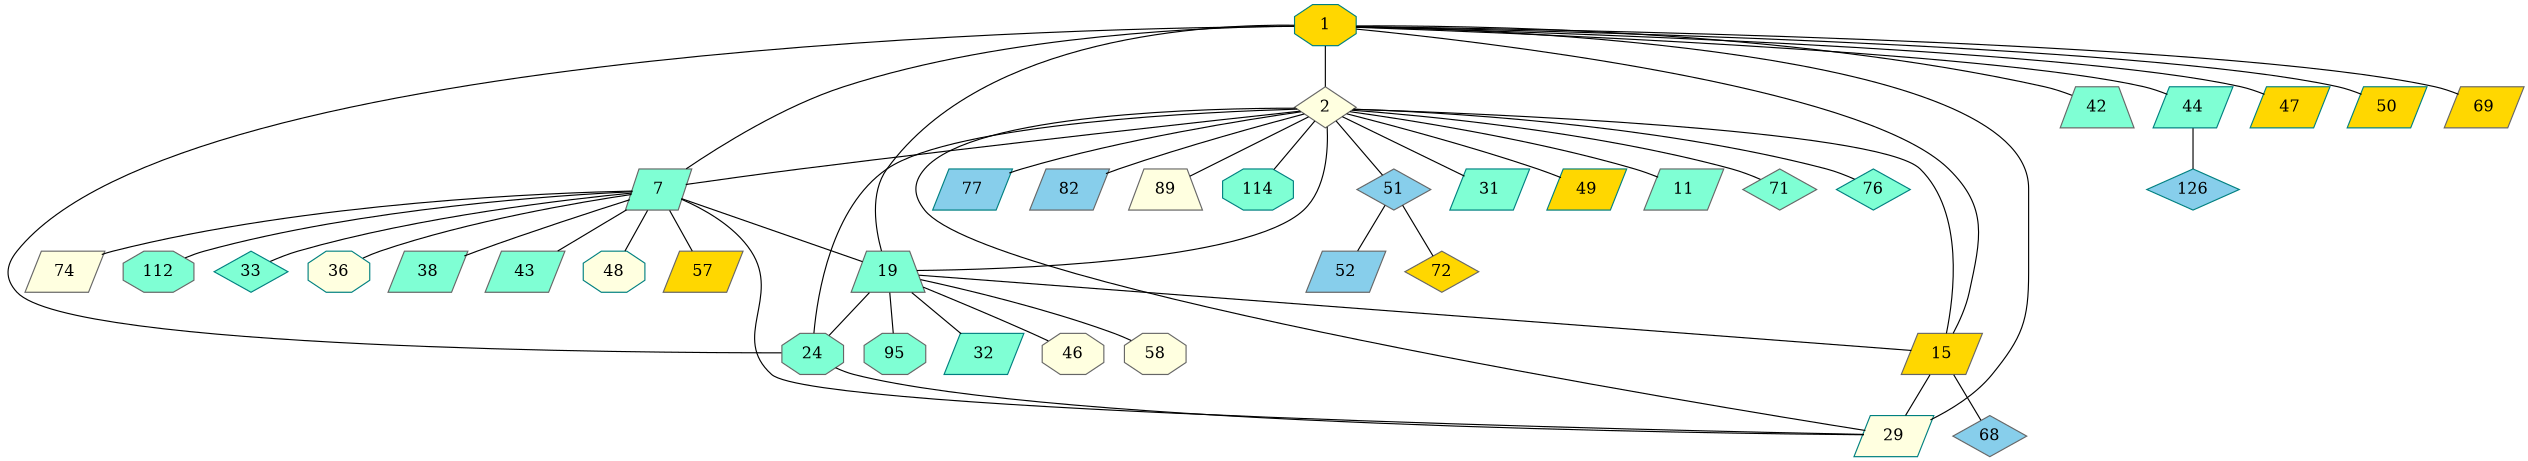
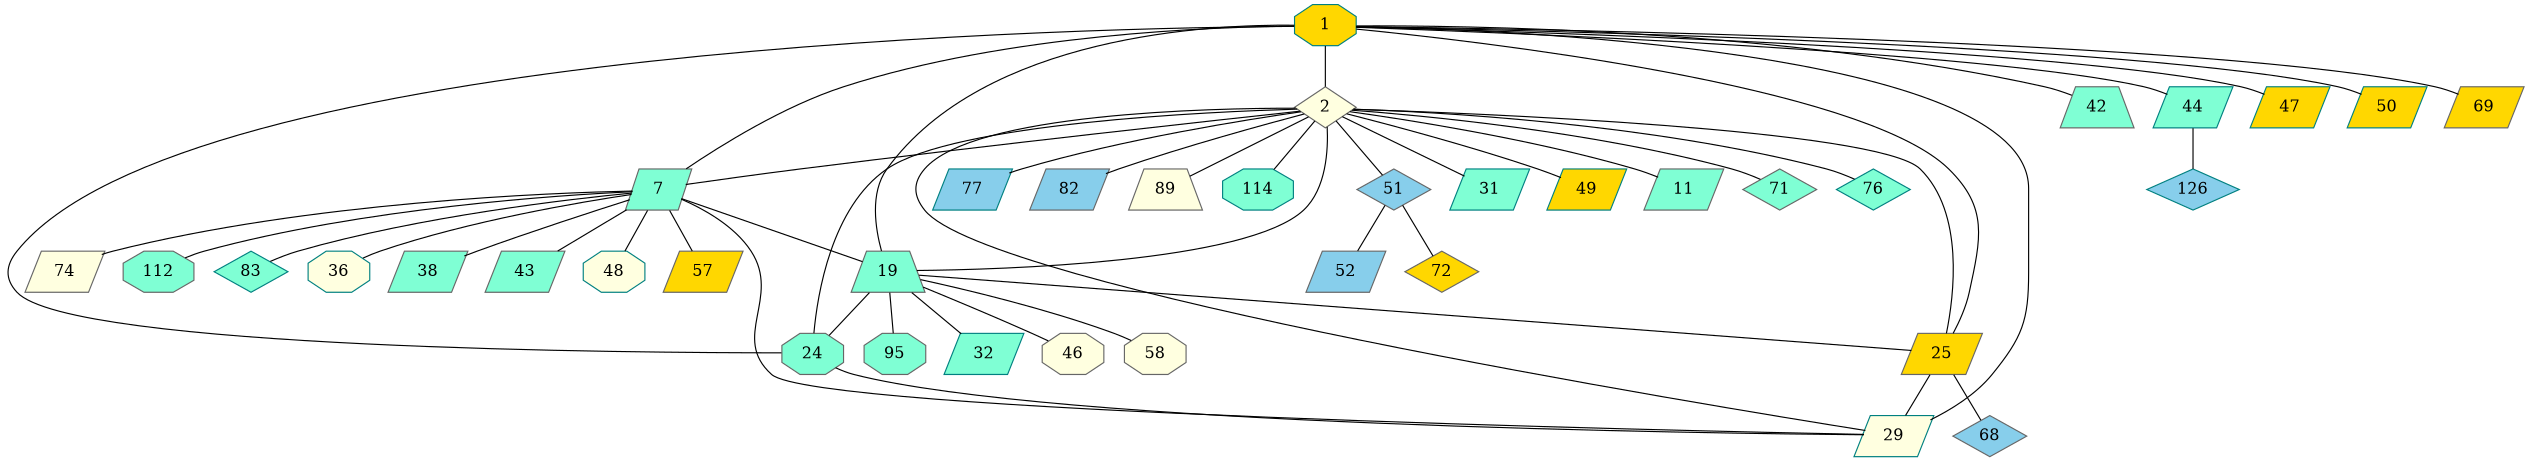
node "33": label "33" -> "83"
node "15": label "15" -> "25"
